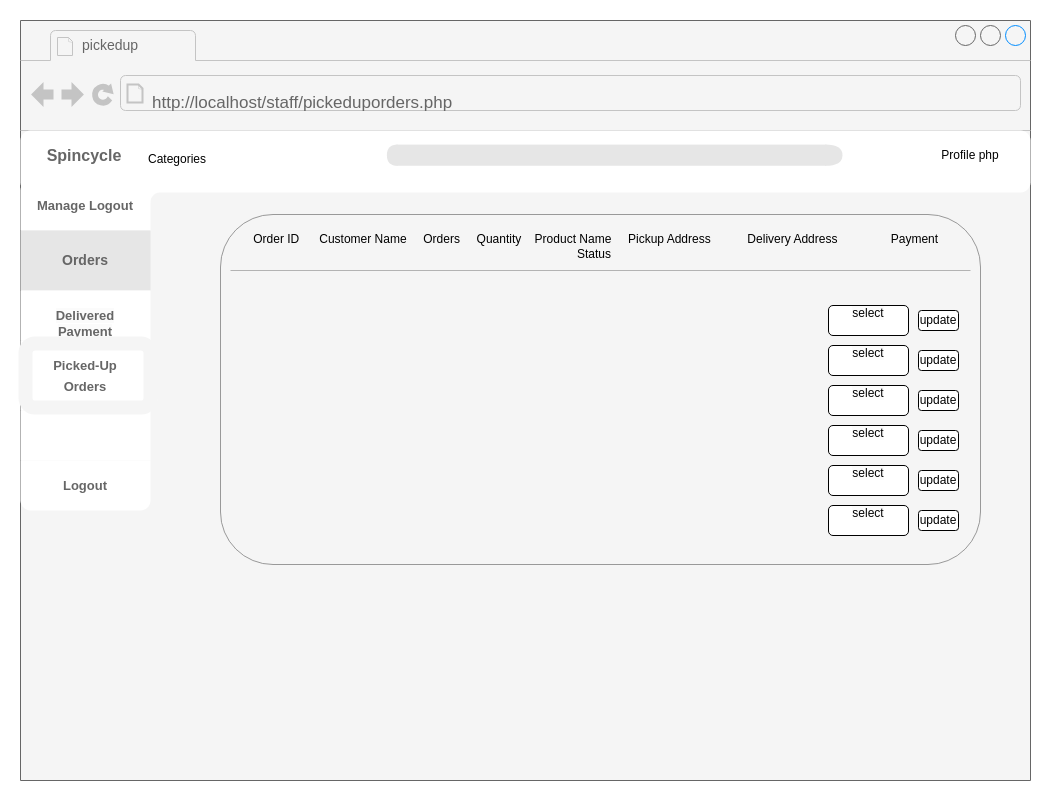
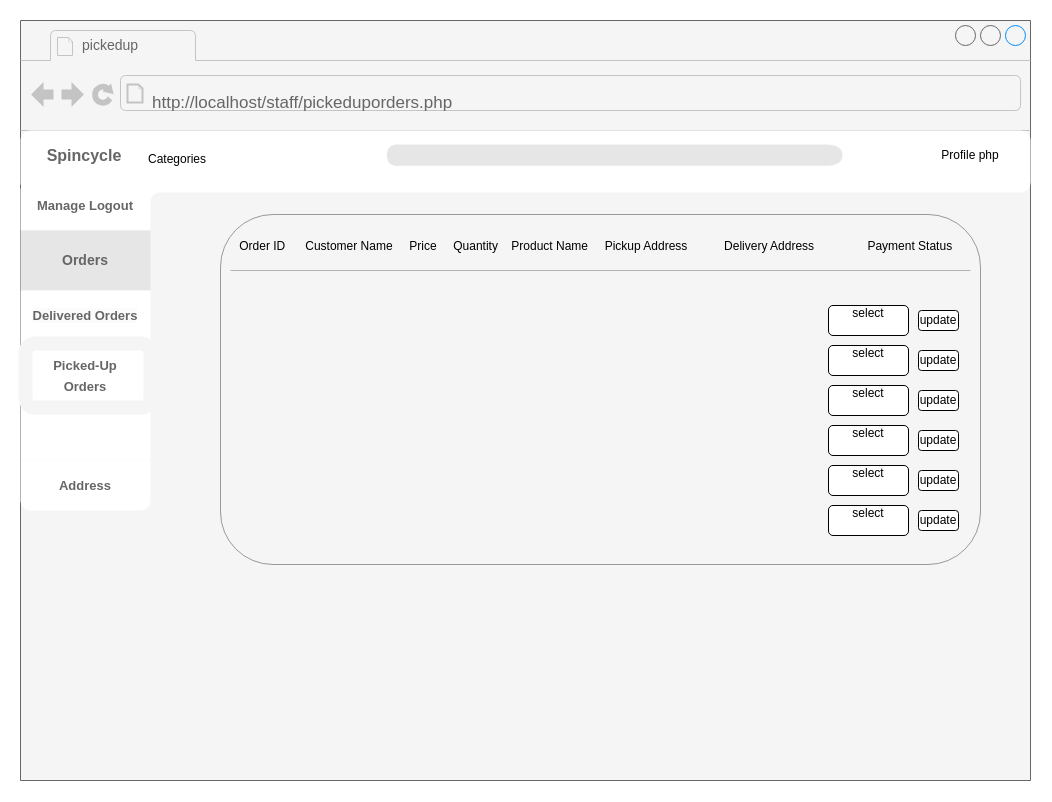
node "Order ID Customer Name Orders Quantity Product Name Pickup Address Delivery Address Payment Status": label "Order ID Customer Name Orders Quantity Product Name Pickup Address Delivery Address Payment Status" -> "Order ID Customer Name Price Quantity Product Name Pickup Address Delivery Address Payment Status"
node "Delivered Payment": label "Delivered Payment" -> "Delivered Orders"
node "Logout": label "Logout" -> "Address"
